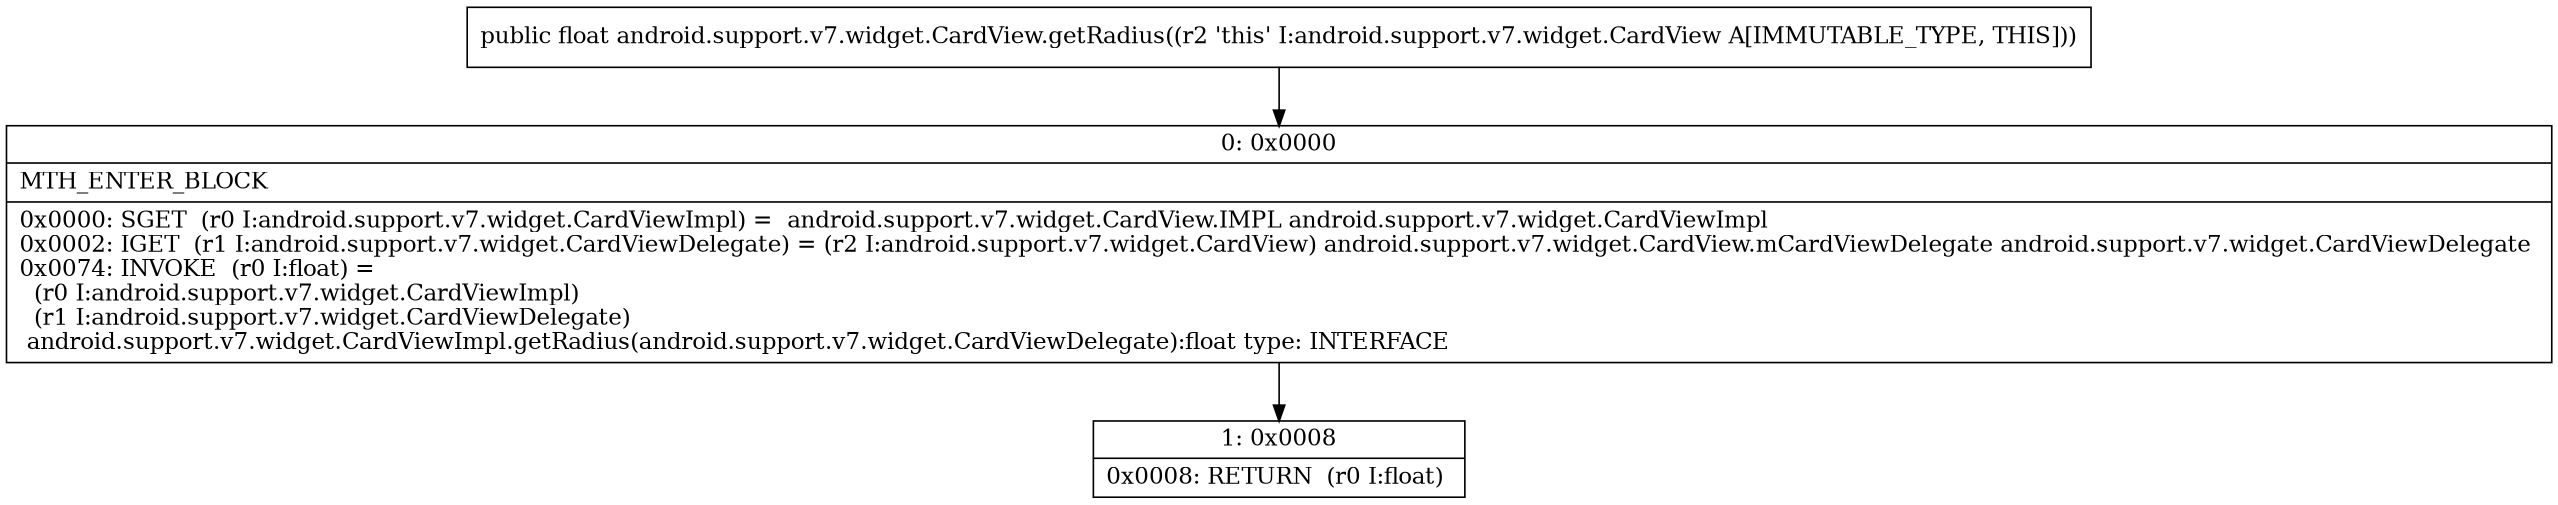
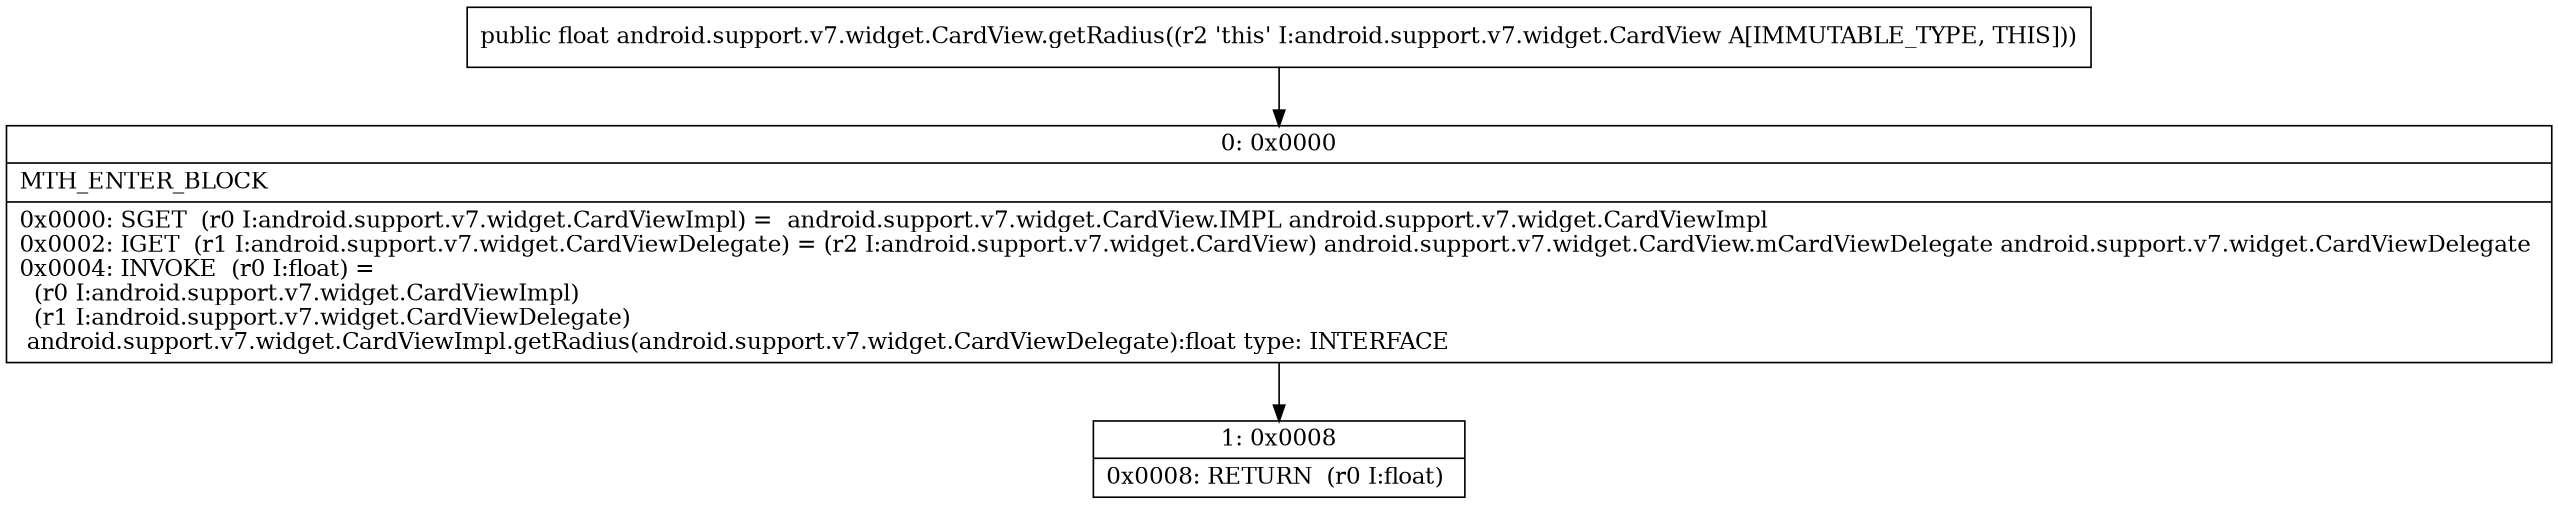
node "0: 0x0000": text "0x0074: INVOKE  (r0 I:float) =" -> "0x0004: INVOKE  (r0 I:float) ="
